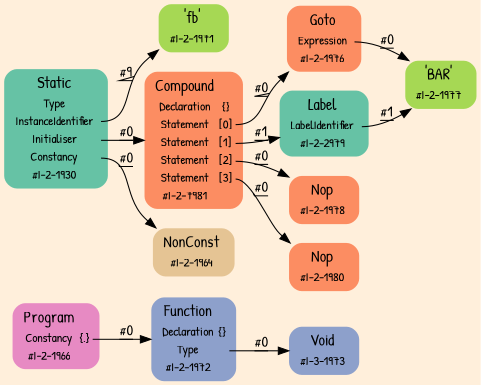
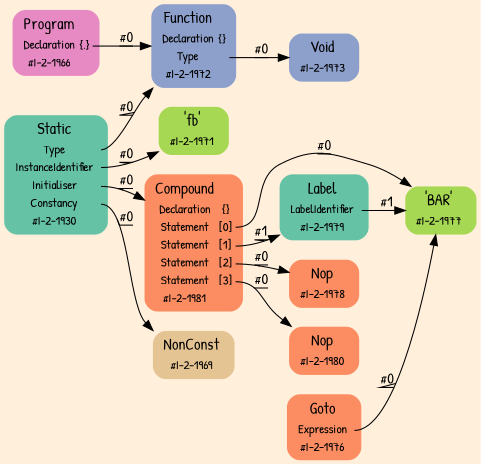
edge "Static" -> "'fb'": label "#9" -> "#0"
edge "Compound" -> "Goto": now "Compound" -> "'BAR'"
edge "Static" -> "Function": added, label "#0"
node "Label": text "#I-2-2979" -> "#I-2-1979"
node "Compound": text "#I-2-7981" -> "#I-2-1981"
node "NonConst": text "#I-2-1964" -> "#I-2-1969"
node "Program": text "Constancy" -> "Declaration"
node "Void": text "#I-3-1973" -> "#I-2-1973"
